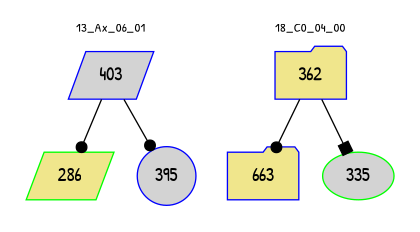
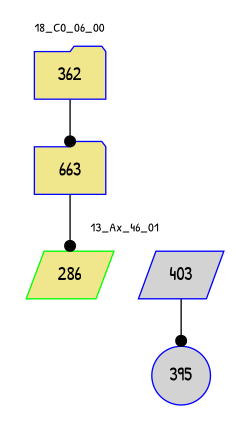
cluster "13_Ax_06_01": label "13_Ax_06_01" -> "13_Ax_46_01"
cluster "18_C0_04_00": label "18_C0_04_00" -> "18_C0_06_00"
edge "403" -> "286": now "663" -> "286"
node "335": removed
